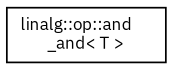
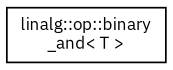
node "linalg::op::and _and< T >": label "linalg::op::and _and< T >" -> "linalg::op::binary _and< T >"
